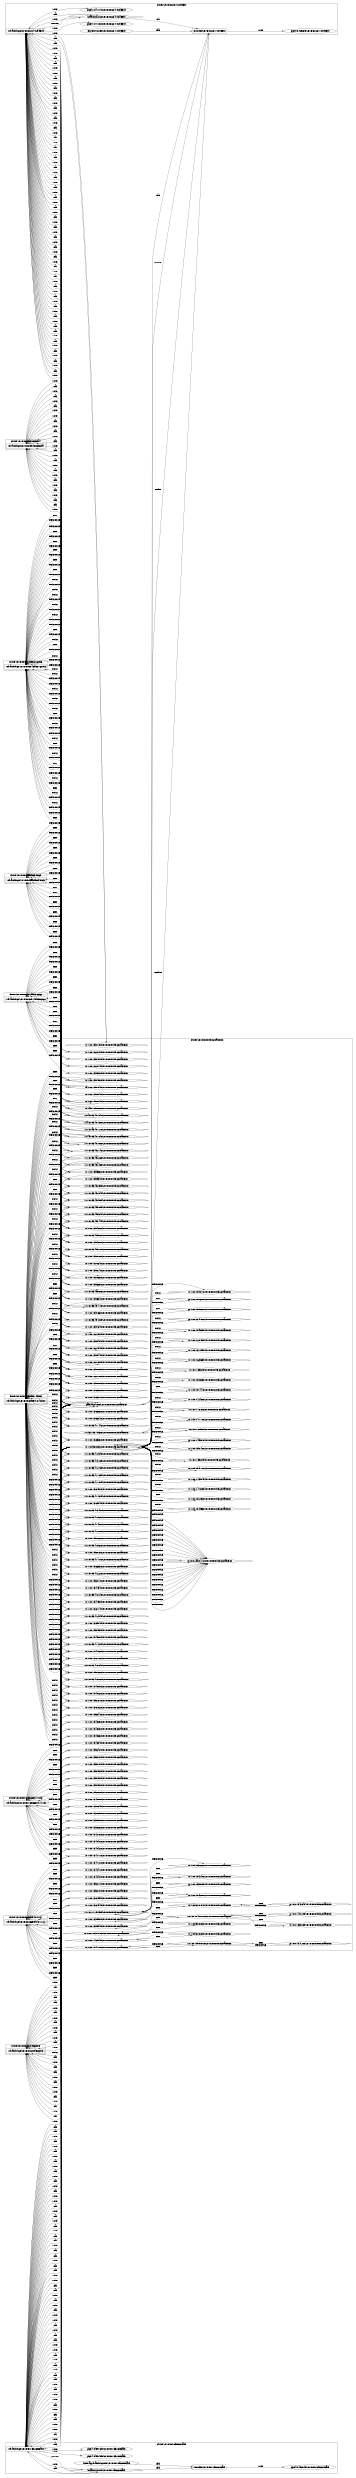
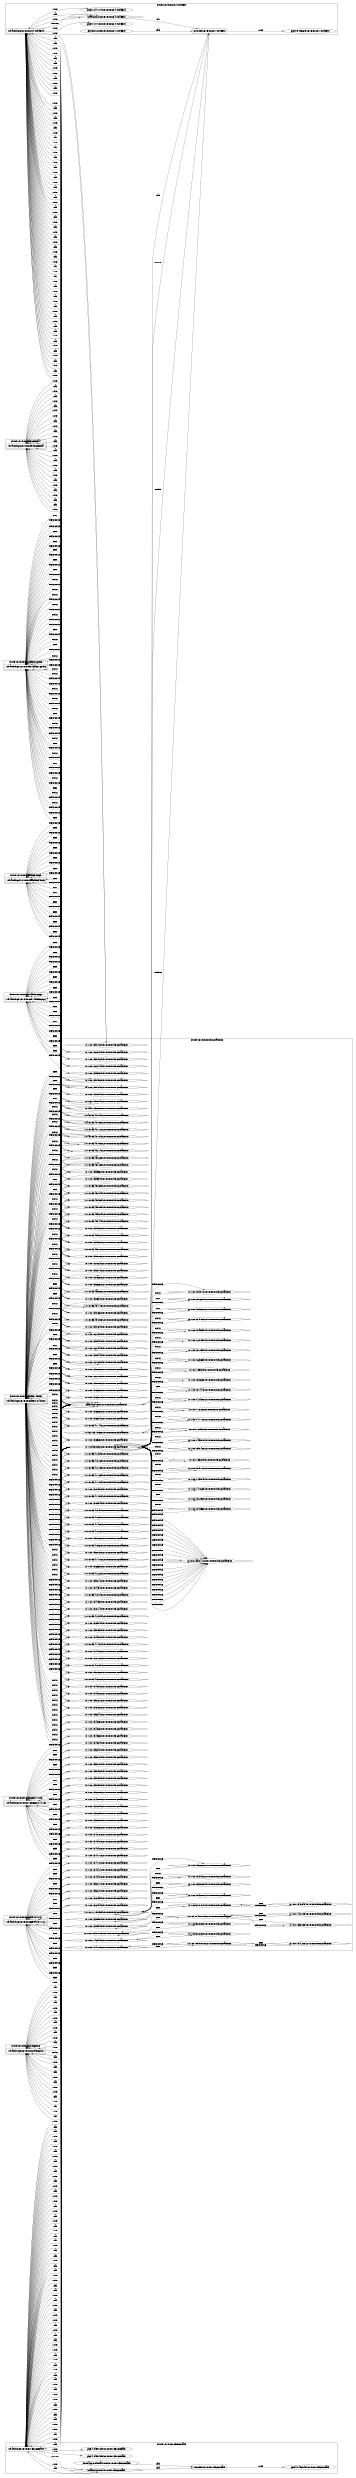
edge "10.1.80.1:59804#ServerID_OuterContainerID" -> "1_fwatchdog#ServerID_2347d2f455dd": removed, label "read"
edge "10.1.80.1:54240#ServerID_OuterContainerID" -> "10.1.80.111:9093#ServerID_OuterContainerID": label "GET" -> "POST"
node "/home/app/fwatchdog.txt#ServerID_7cf8268e6ab5": label "/home/app/fwatchdog.txt#ServerID_7cf8268e6ab5" -> "/home/app/credentials.txt#ServerID_7cf8268e6ab5"
